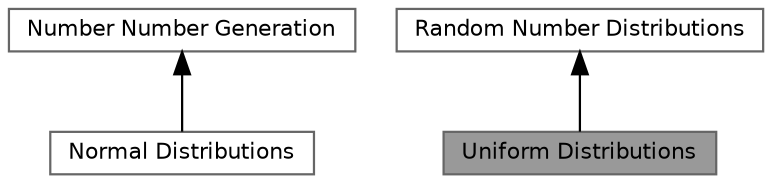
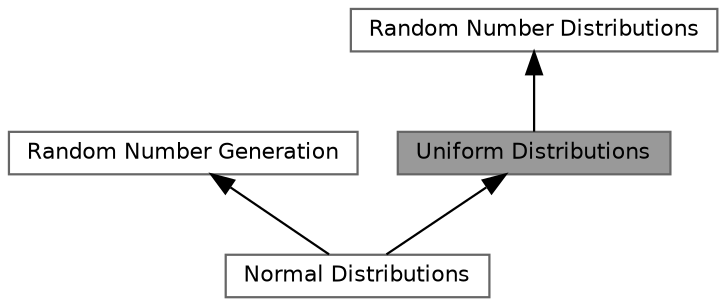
node "Number Number Generation": label "Number Number Generation" -> "Random Number Generation"
edge "Normal Distributions" -> "Uniform Distributions": added
